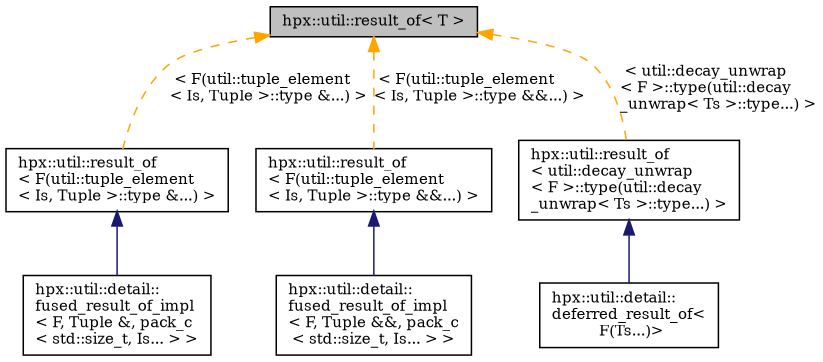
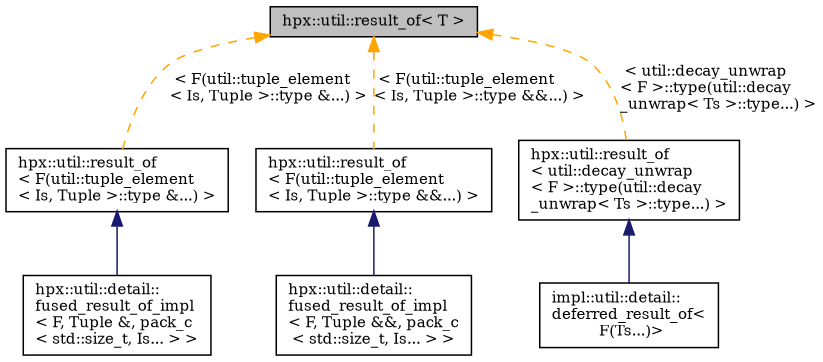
node "hpx::util::detail:: deferred_result_of< F(Ts...)>": label "hpx::util::detail:: deferred_result_of< F(Ts...)>" -> "impl::util::detail:: deferred_result_of< F(Ts...)>"
